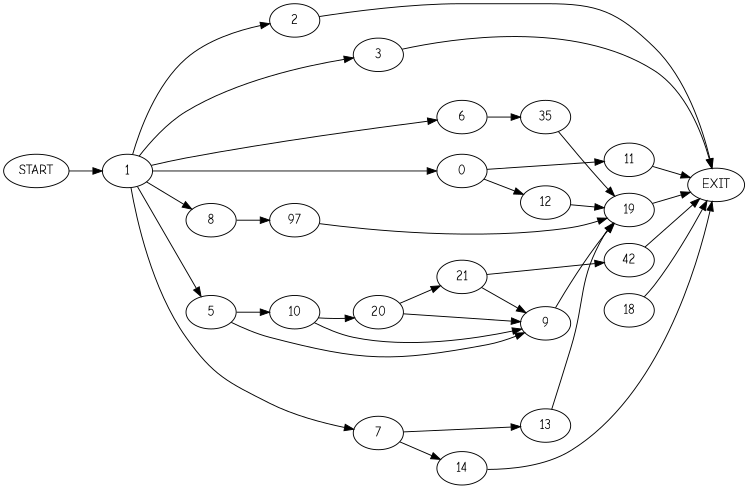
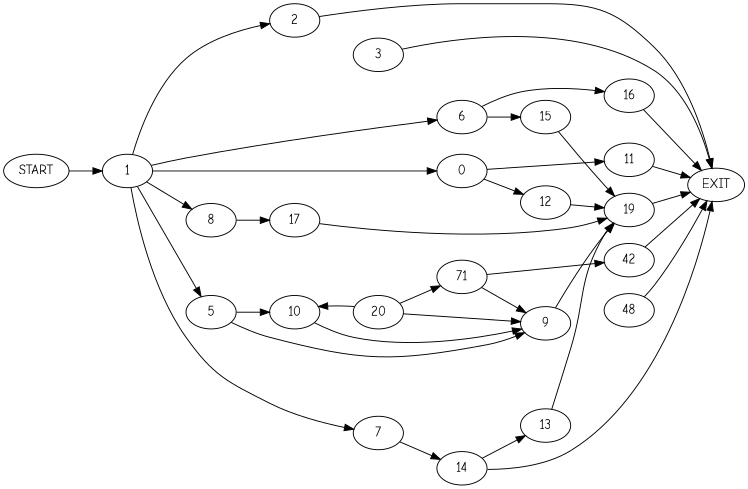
edge "1" -> "3": removed
node "16": added
node "35": label "35" -> "15"
node "97": label "97" -> "17"
node "21": label "21" -> "71"
node "18": label "18" -> "48"
edge "10" -> "20": reversed
edge "7" -> "13": now "14" -> "13"
